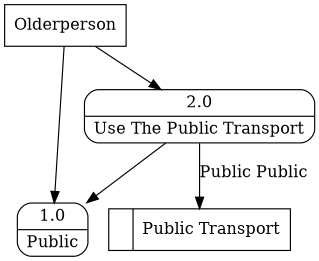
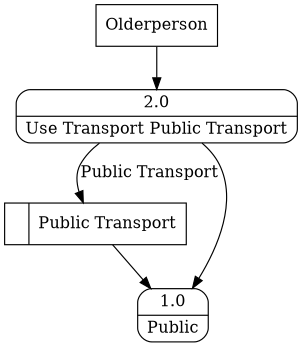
edge "Olderperson" -> "1.0": now "Public Transport" -> "1.0"
node "2.0": text "Use The Public Transport" -> "Use Transport Public Transport"
edge "2.0" -> "Public Transport": label "Public Public" -> "Public Transport"
